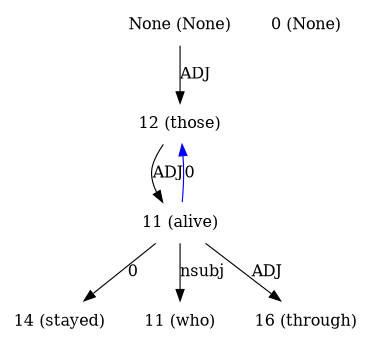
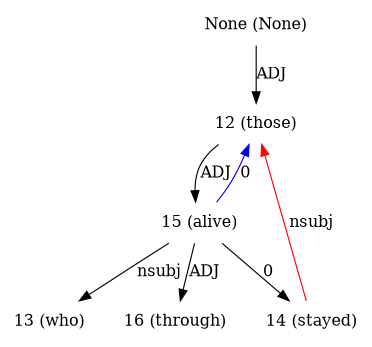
node "0 (None)": removed
node "11 (alive)": label "11 (alive)" -> "15 (alive)"
edge "14 (stayed)" -> "12 (those)": added, label "nsubj"
node "11 (who)": label "11 (who)" -> "13 (who)"
